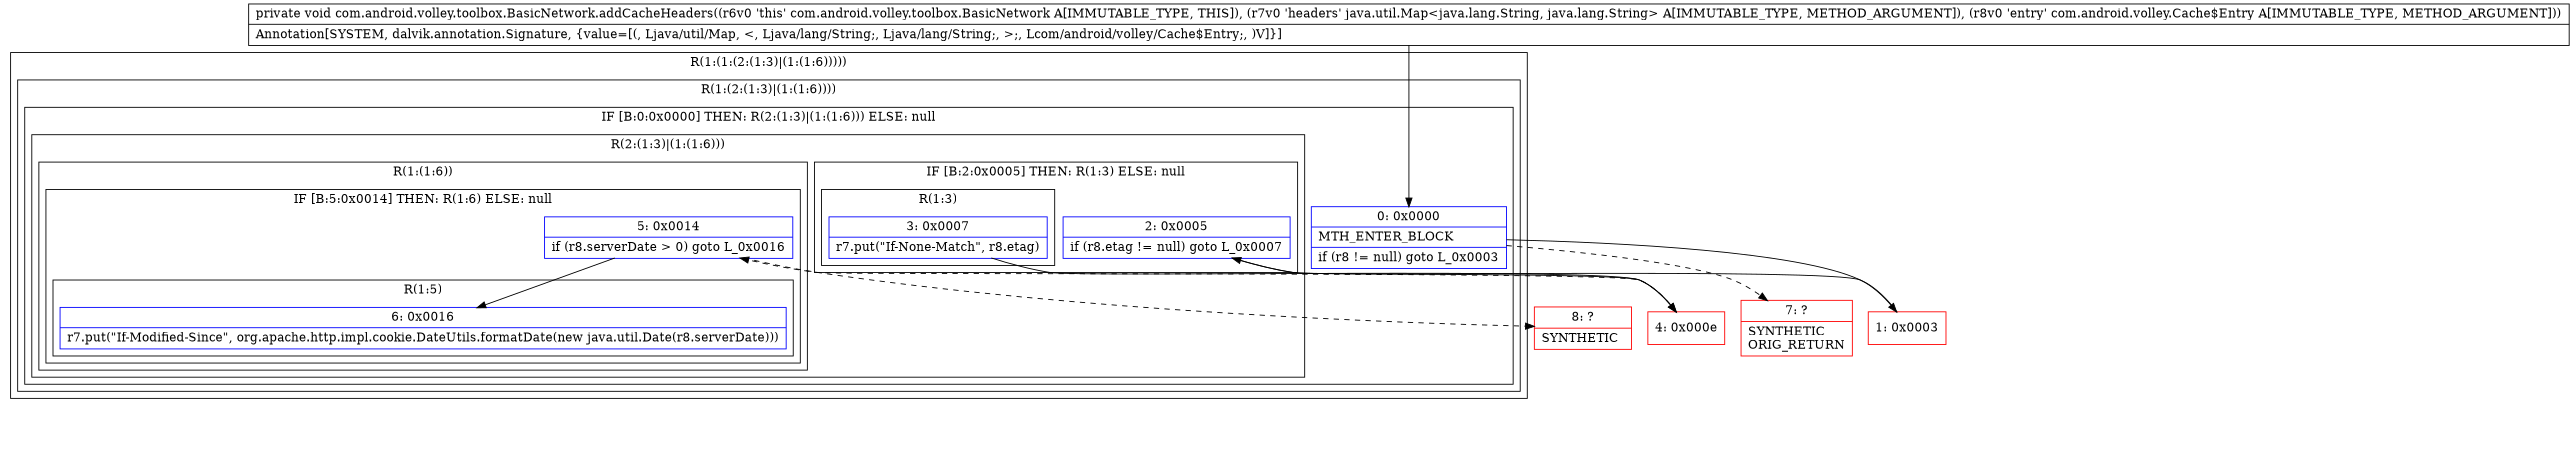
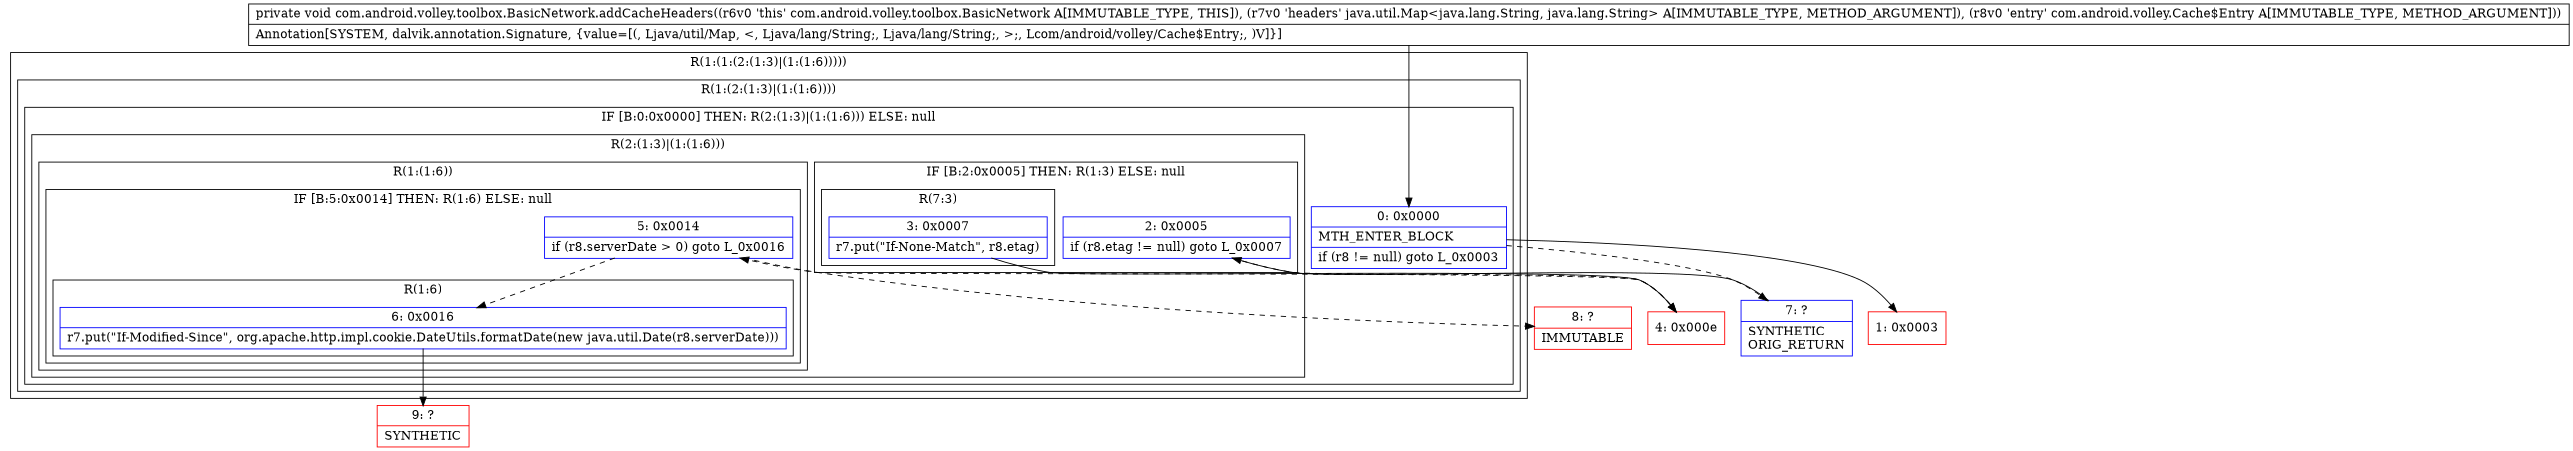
cluster "R(1:3)": label "R(1:3)" -> "R(7:3)"
edge "1: 0x0003" -> "2: 0x0005": now "7: ?" -> "2: 0x0005"
edge "2: 0x0005" -> "4: 0x000e": style solid -> dashed
edge "5: 0x0014" -> "6: 0x0016": style solid -> dashed
cluster "R(1:5)": label "R(1:5)" -> "R(1:6)"
node "7: ?": color red -> blue
node "8: ?": text "SYNTHETIC" -> "IMMUTABLE"
node "9: ?": added
